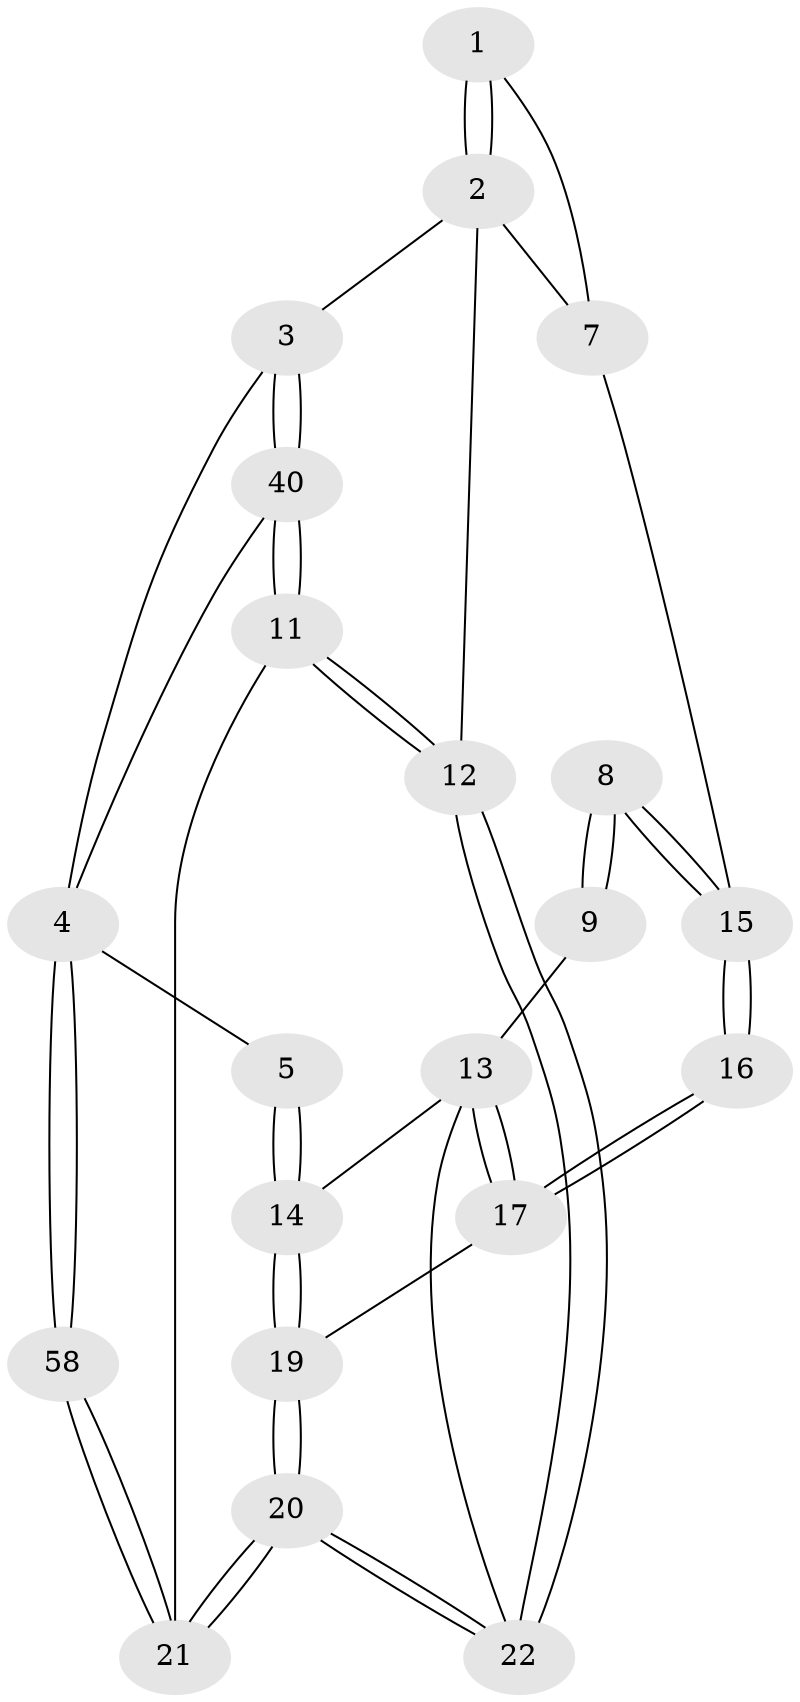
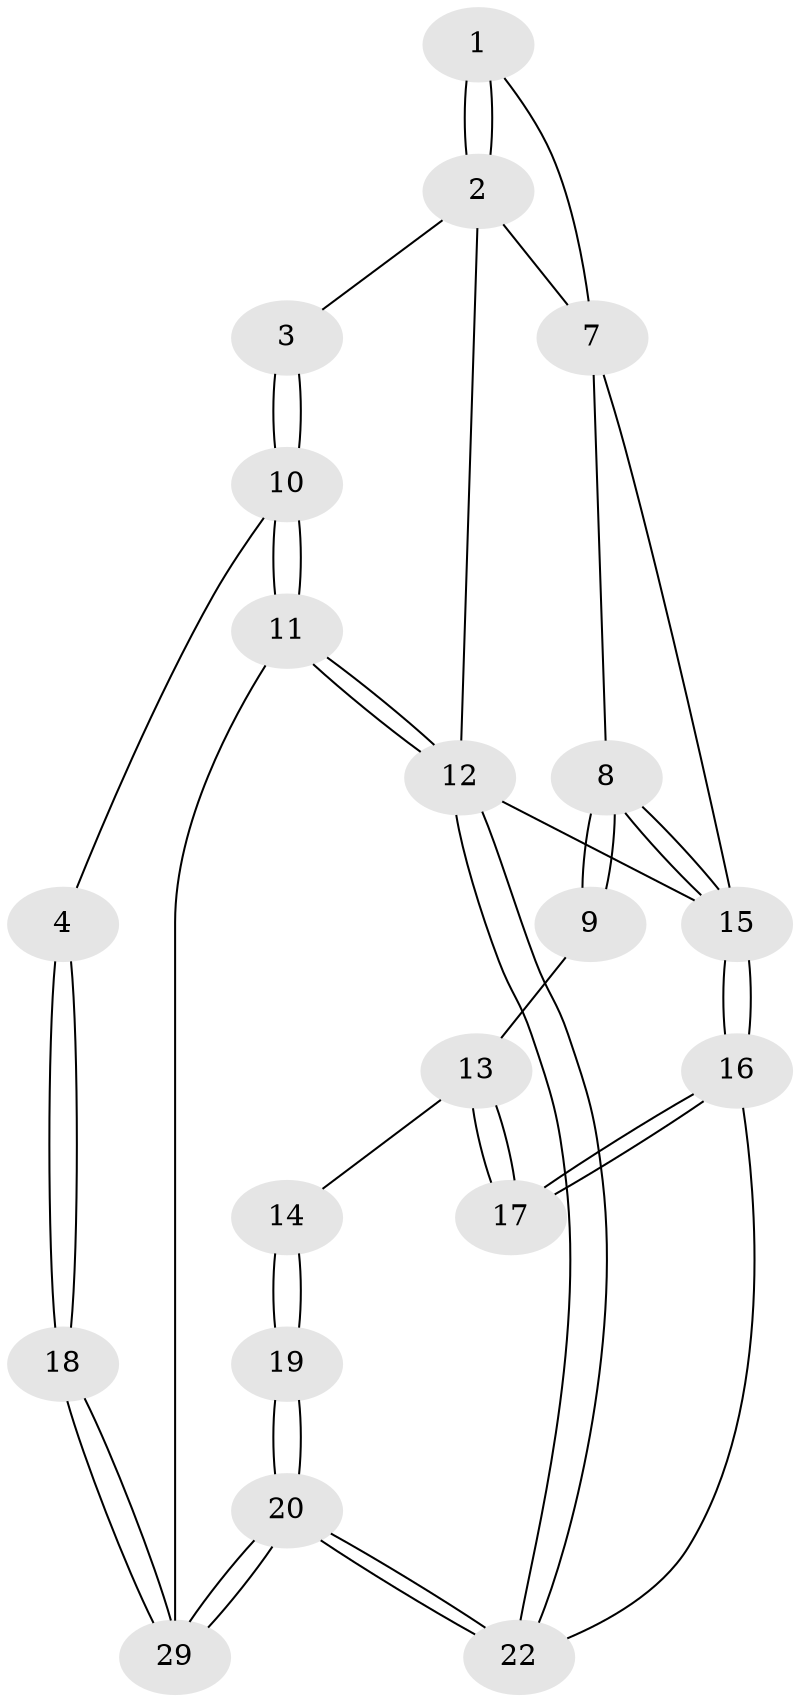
node "40": label "40" -> "10"
edge "7" -- "8": added
edge "3" -- "4": removed
edge "12" -- "15": added
node "5": removed
edge "17" -- "19": removed
node "58": label "58" -> "18"
edge "13" -- "22": now "16" -- "22"
node "21": label "21" -> "29"
